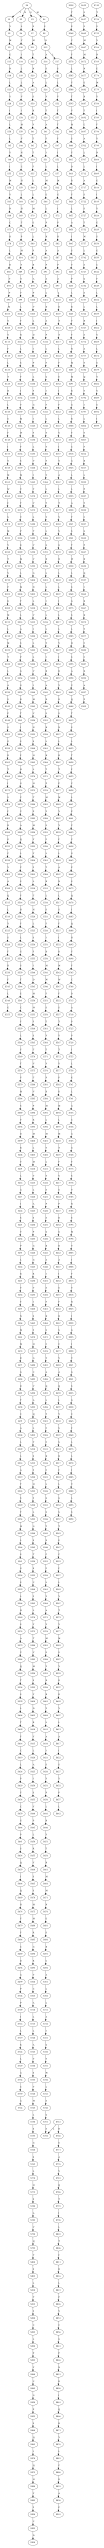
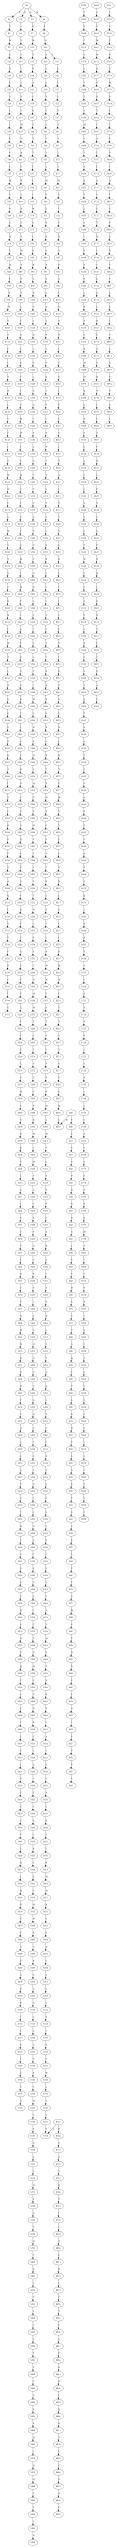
edge "S397" -> "S402": reversed
